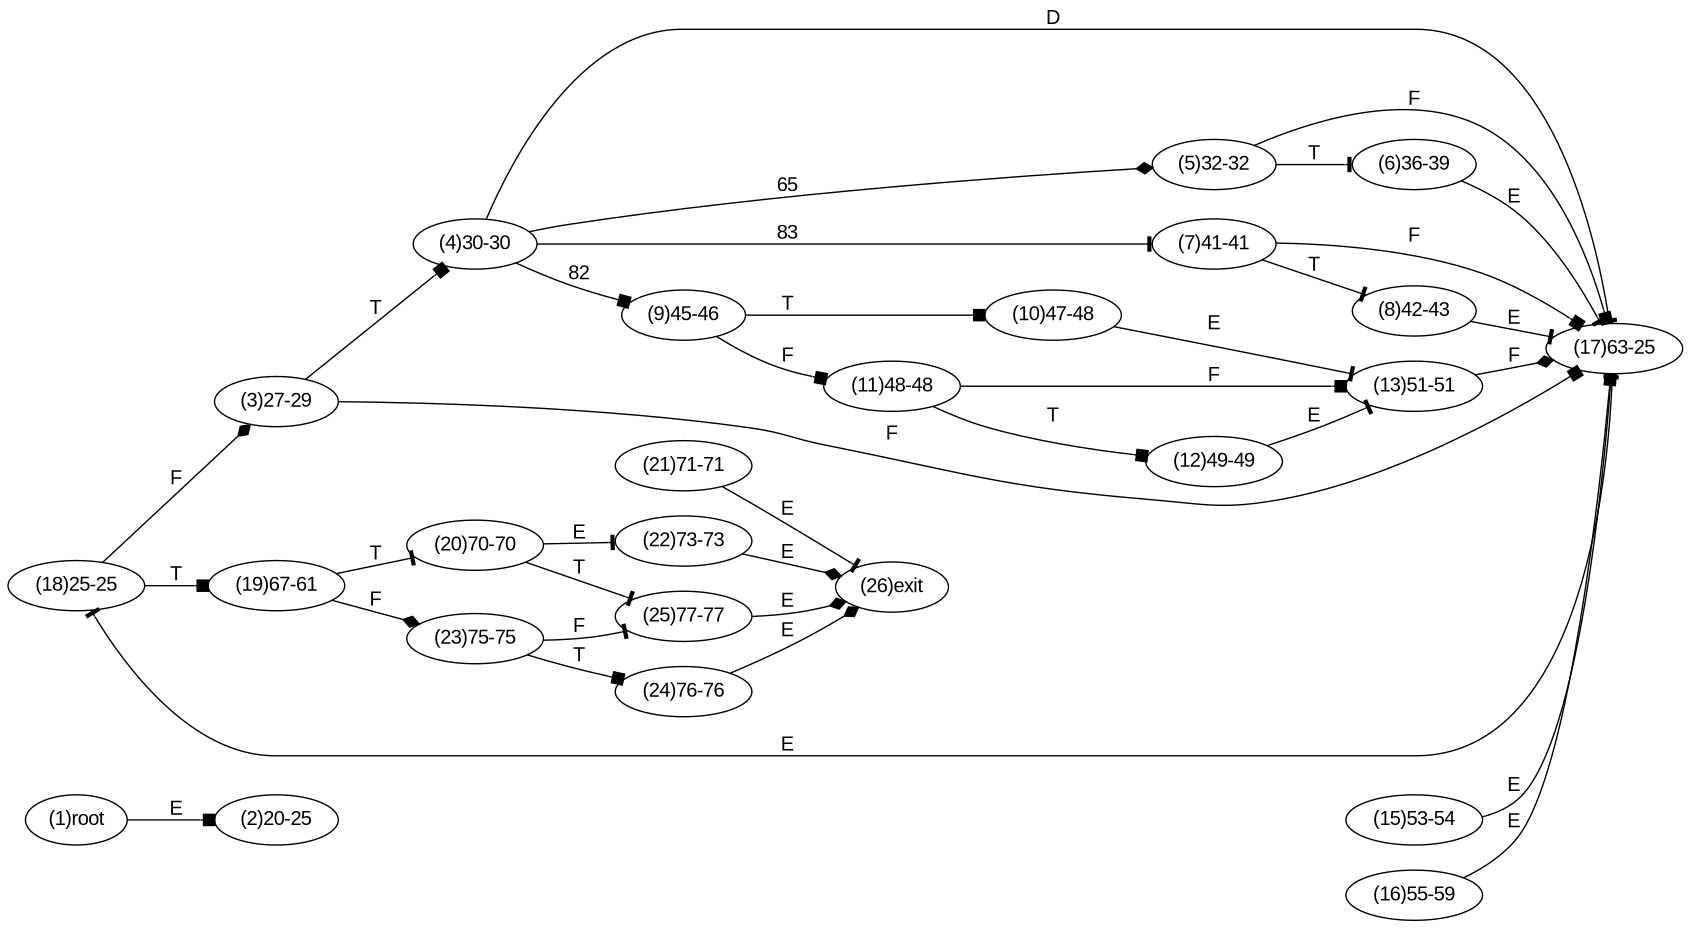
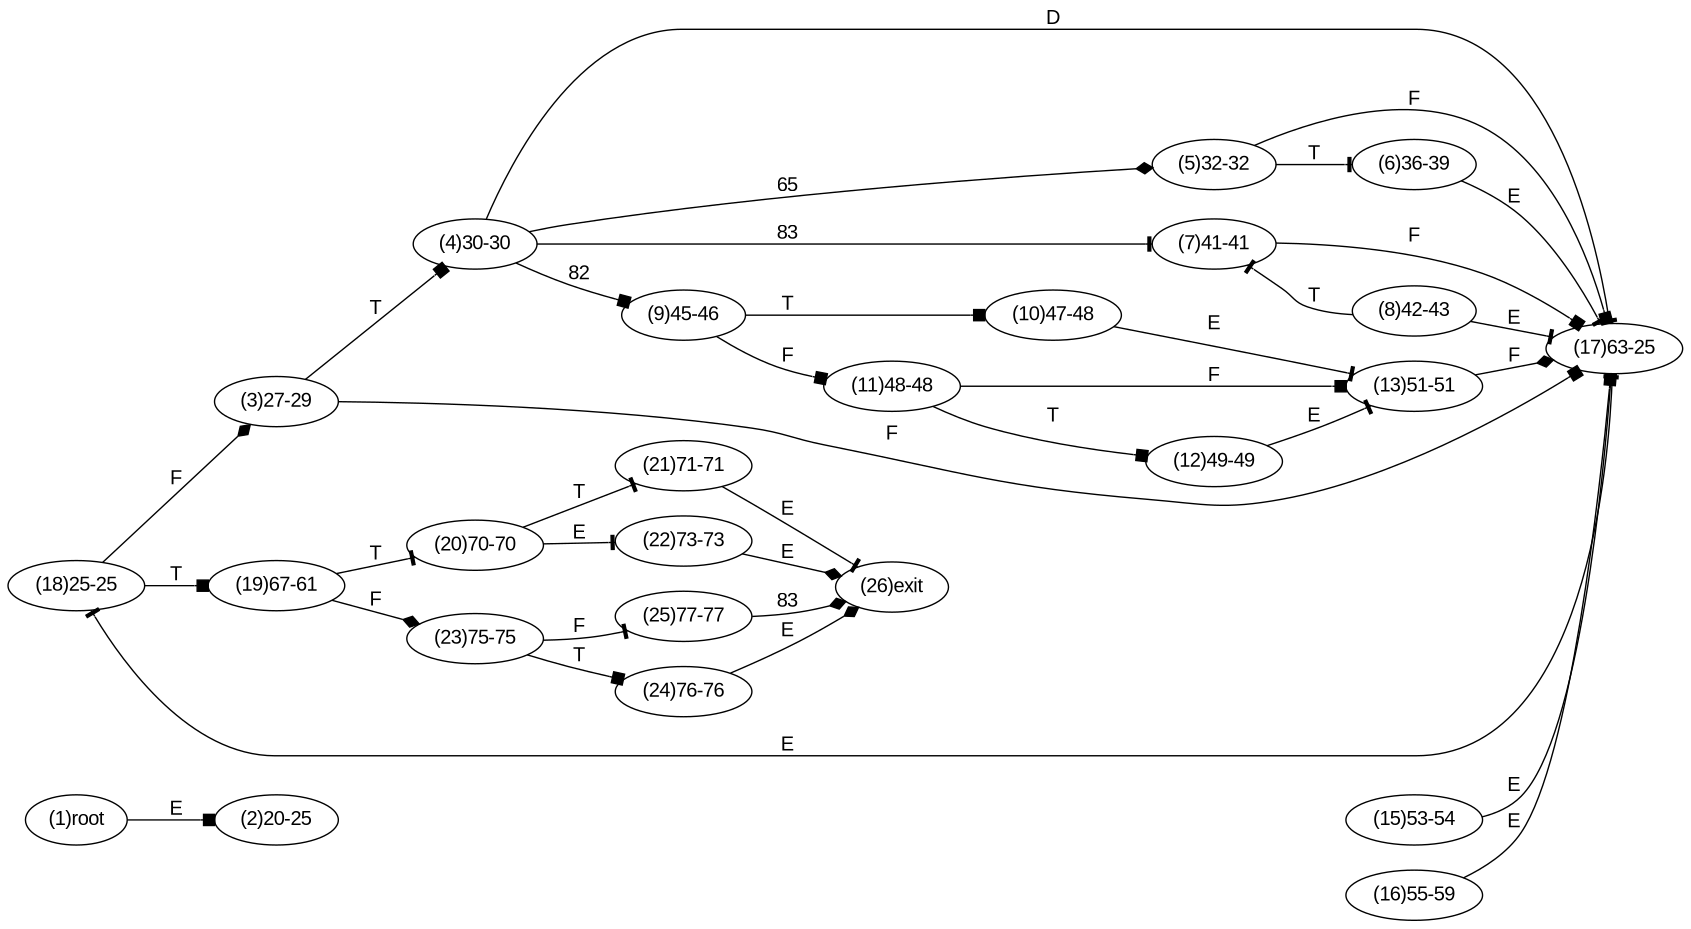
edge "(7)41-41" -> "(8)42-43": reversed
edge "(20)70-70" -> "(25)77-77": now "(20)70-70" -> "(21)71-71"
edge "(25)77-77" -> "(26)exit": label "E" -> "83"
